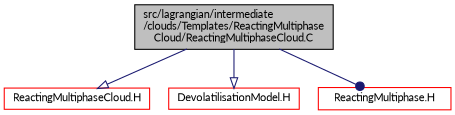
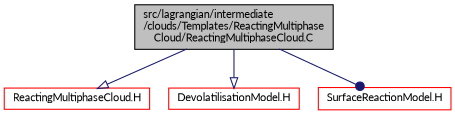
node "ReactingMultiphase.H": label "ReactingMultiphase.H" -> "SurfaceReactionModel.H"
